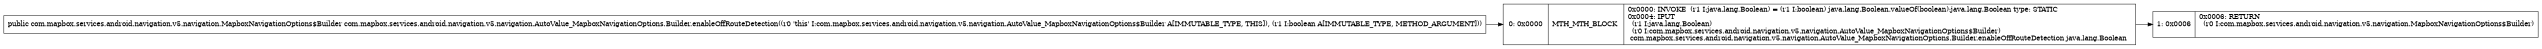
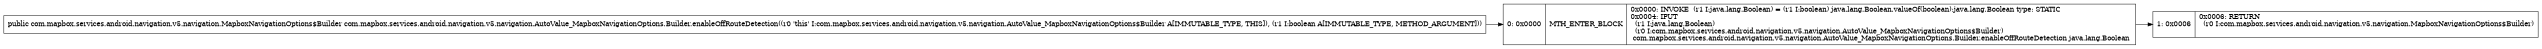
node "0: 0x0000": text "MTH_MTH_BLOCK" -> "MTH_ENTER_BLOCK"
